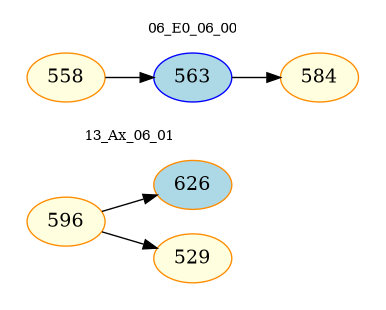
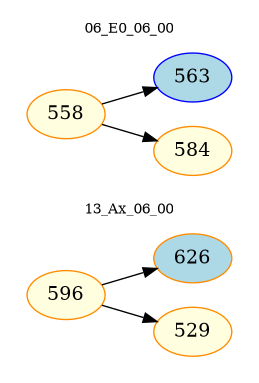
edge "563" -> "584": now "558" -> "584"
cluster "13_Ax_06_01": label "13_Ax_06_01" -> "13_Ax_06_00"
